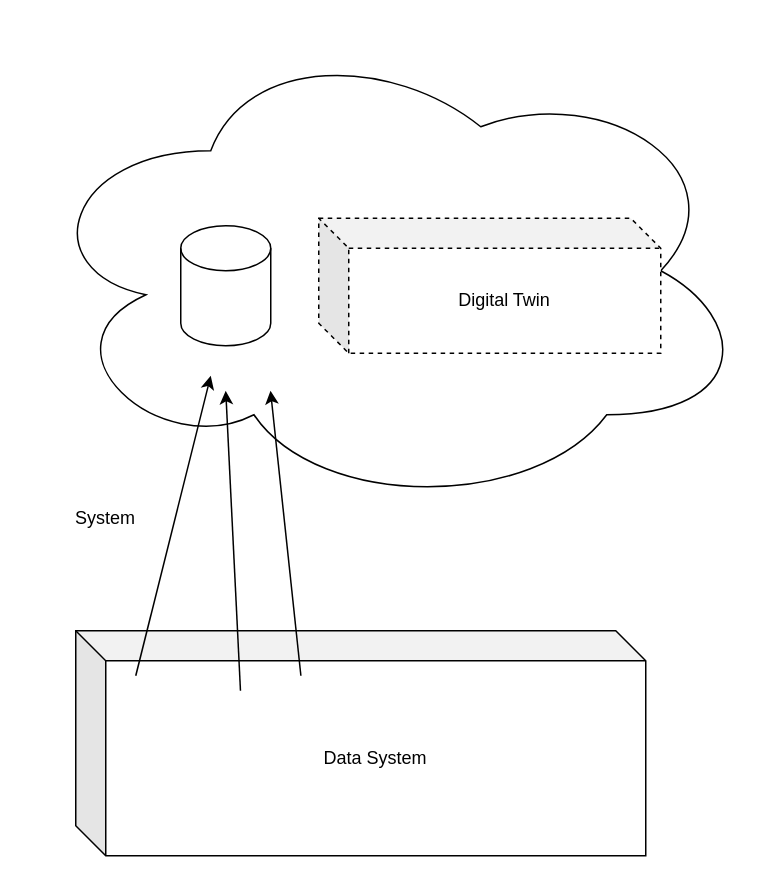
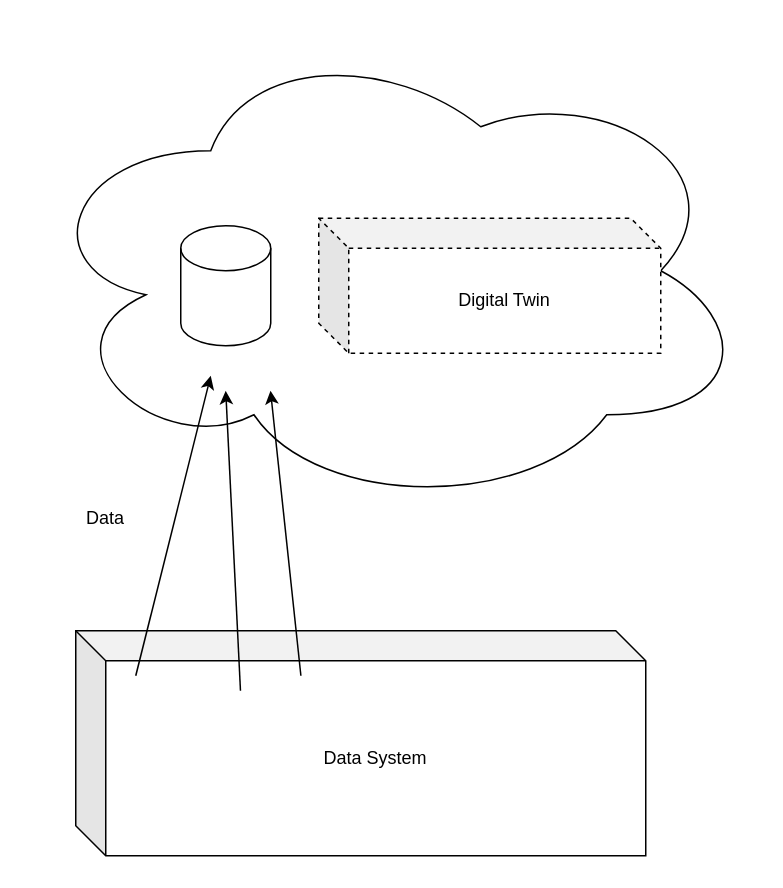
node "System": label "System" -> "Data"
